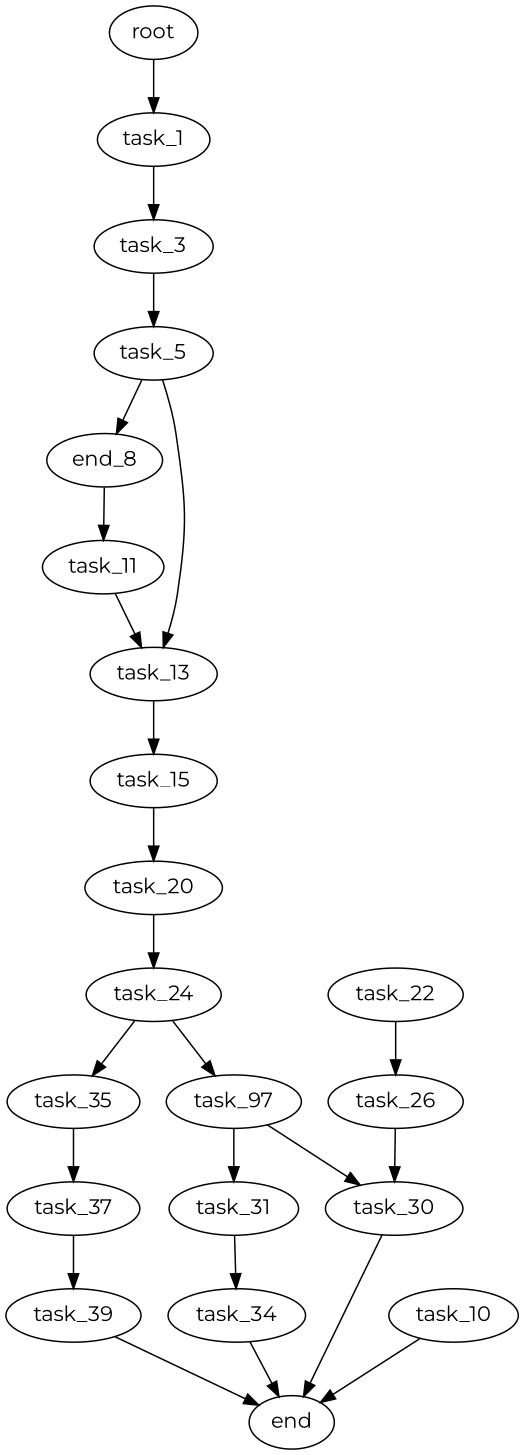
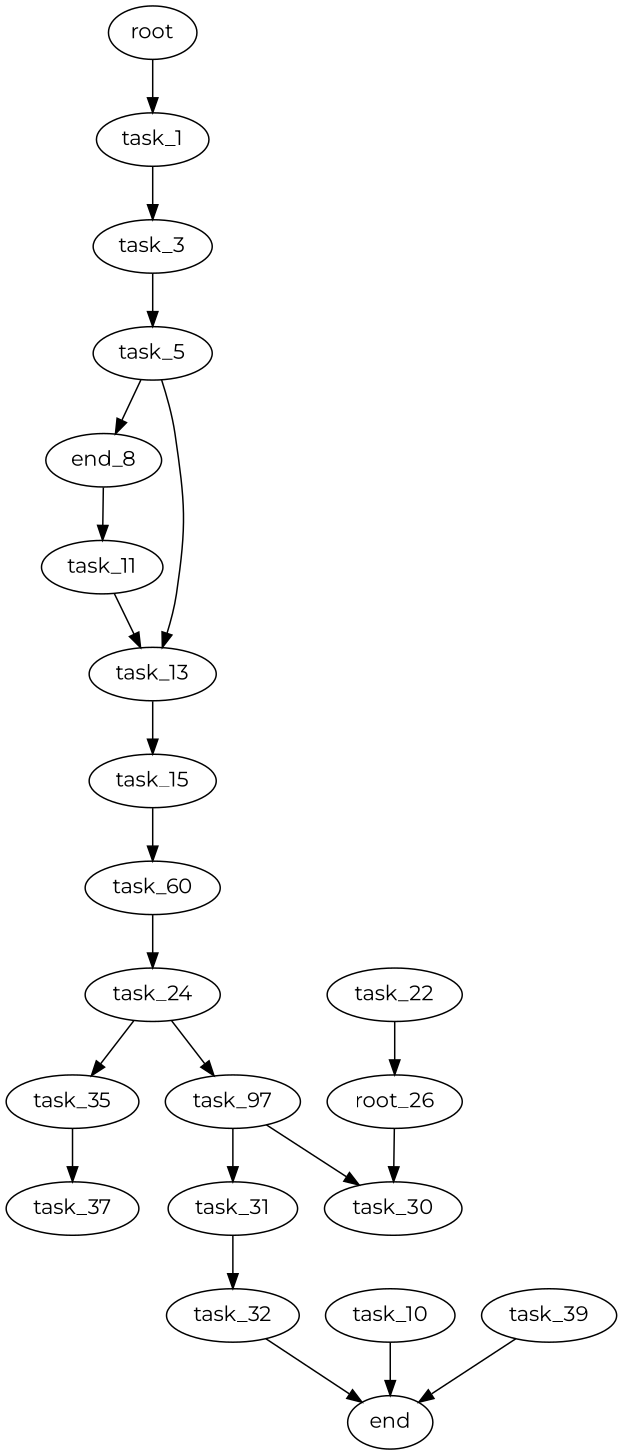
node "task_20": label "task_20" -> "task_60"
node "task_26": label "task_26" -> "root_26"
edge "task_37" -> "task_39": removed
edge "task_30" -> "end": removed
node "task_34": label "task_34" -> "task_32"
